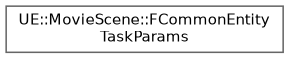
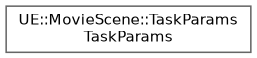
node "UE::MovieScene::FCommonEntity TaskParams": label "UE::MovieScene::FCommonEntity TaskParams" -> "UE::MovieScene::TaskParams TaskParams"
